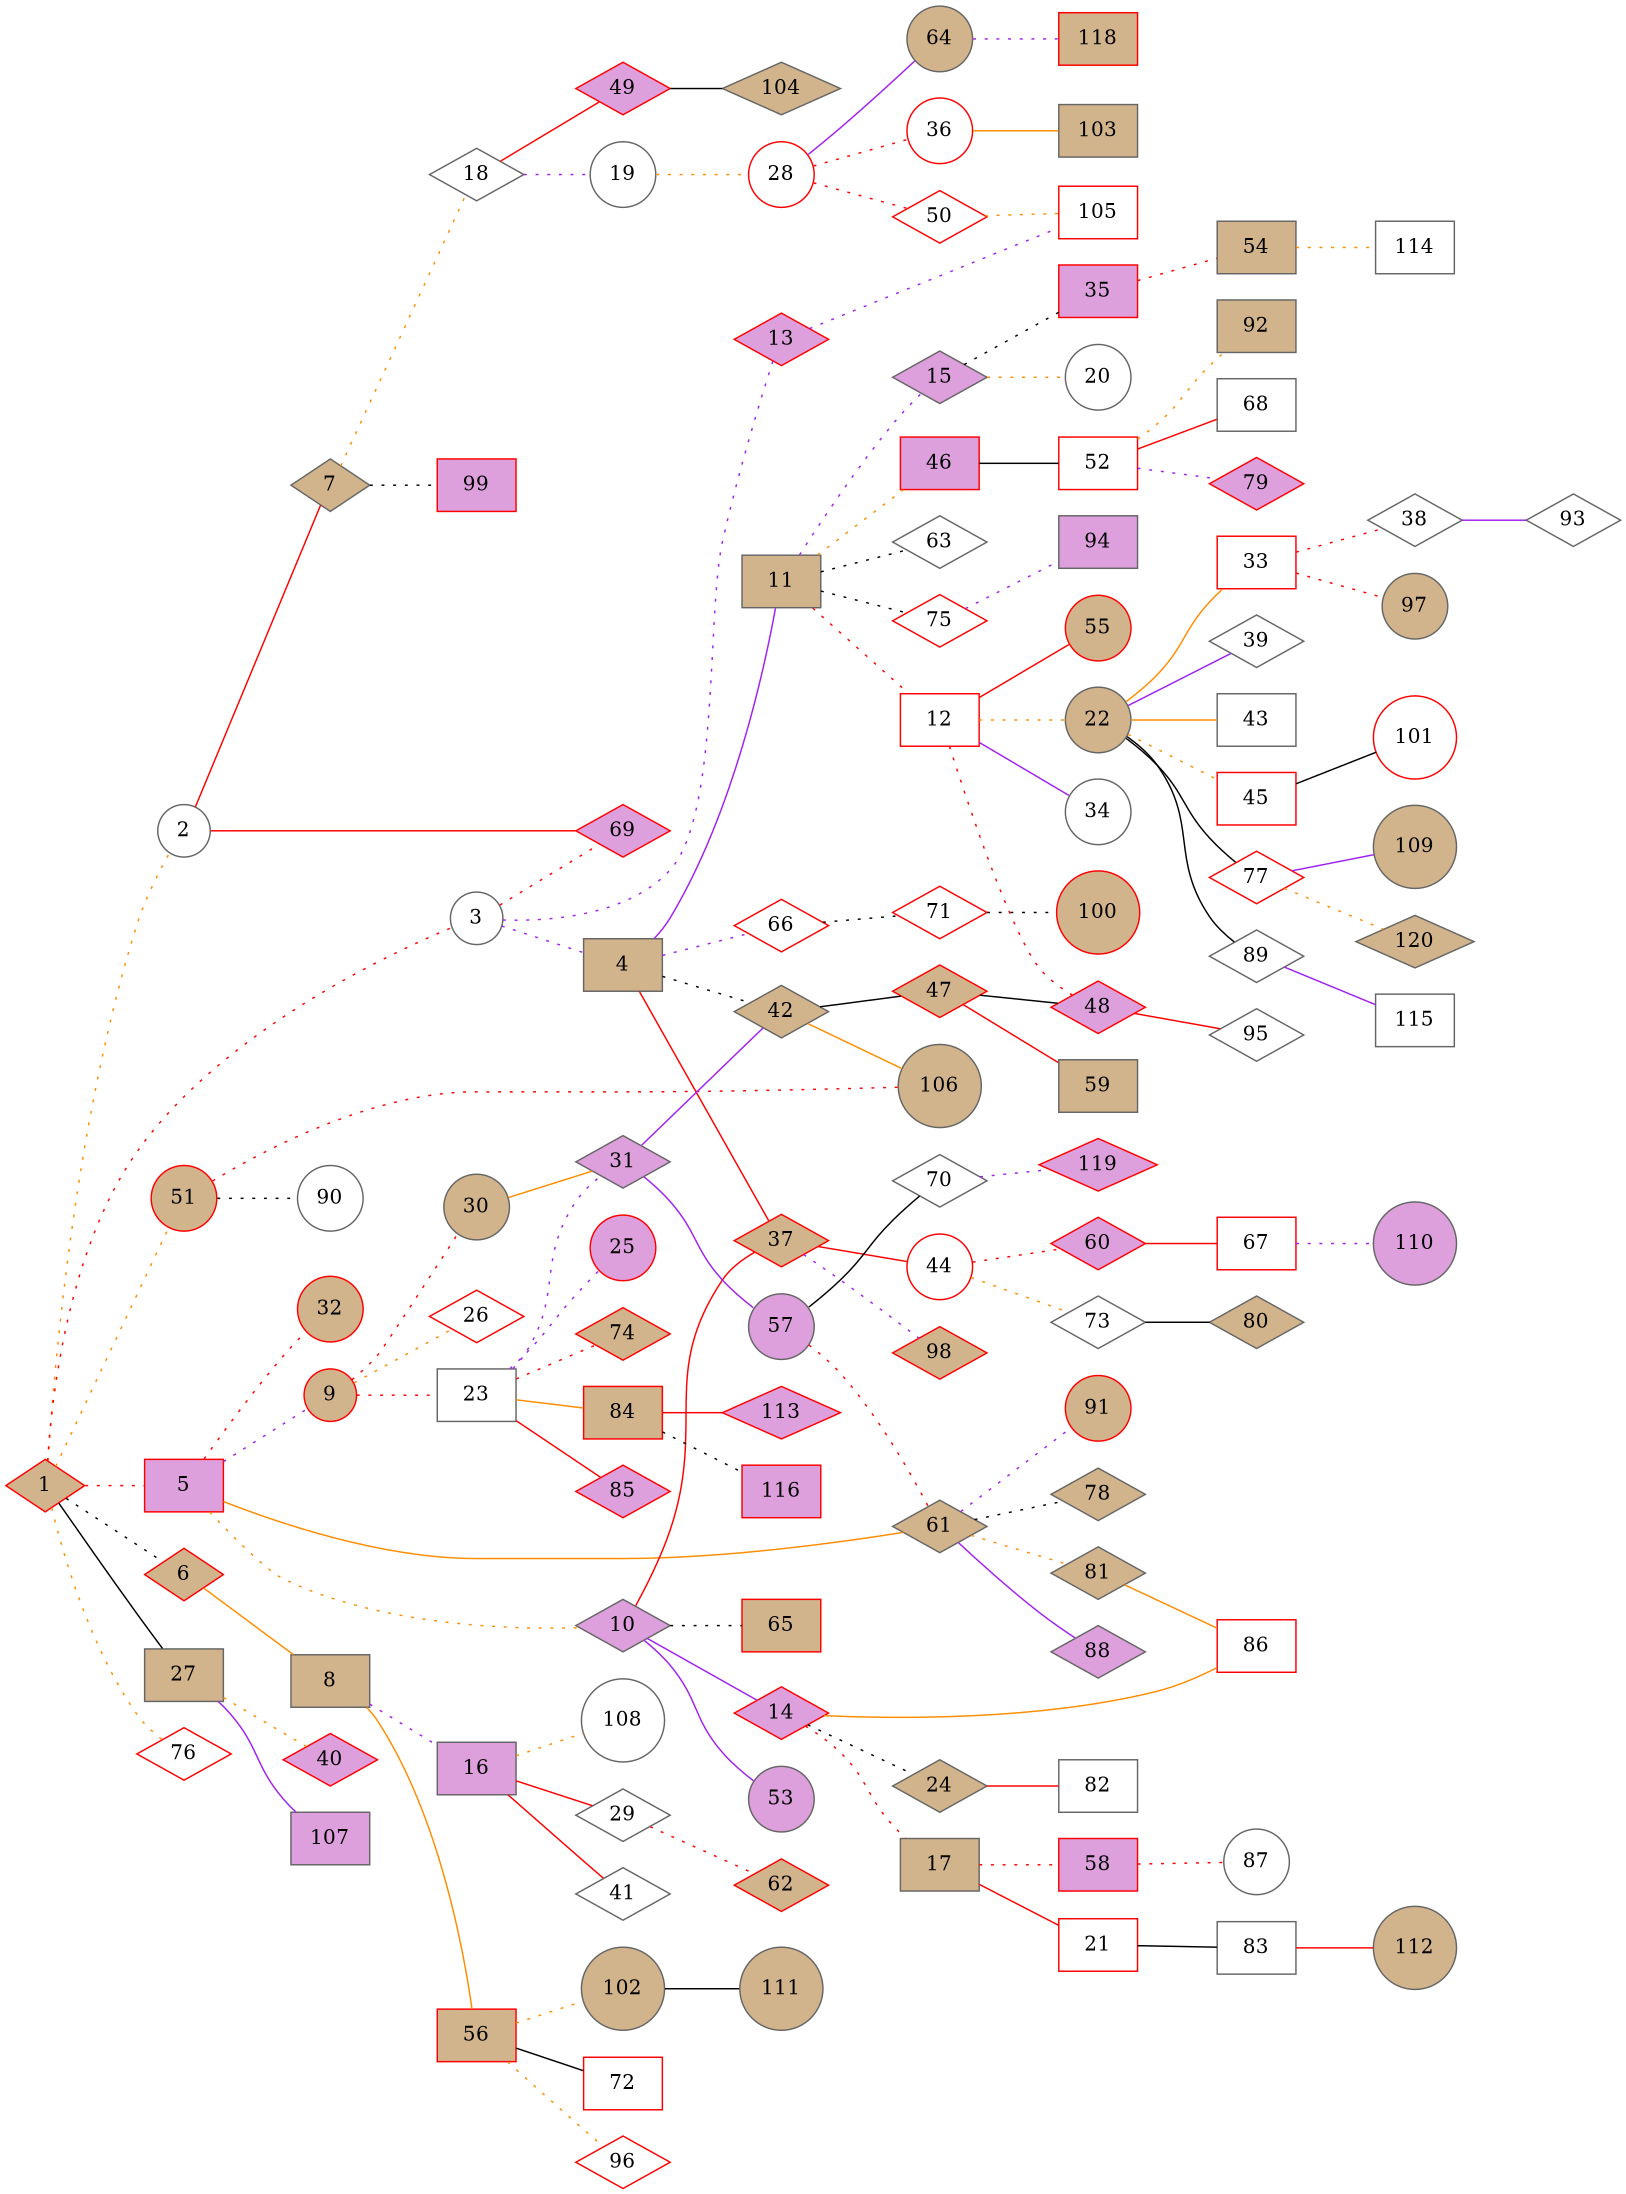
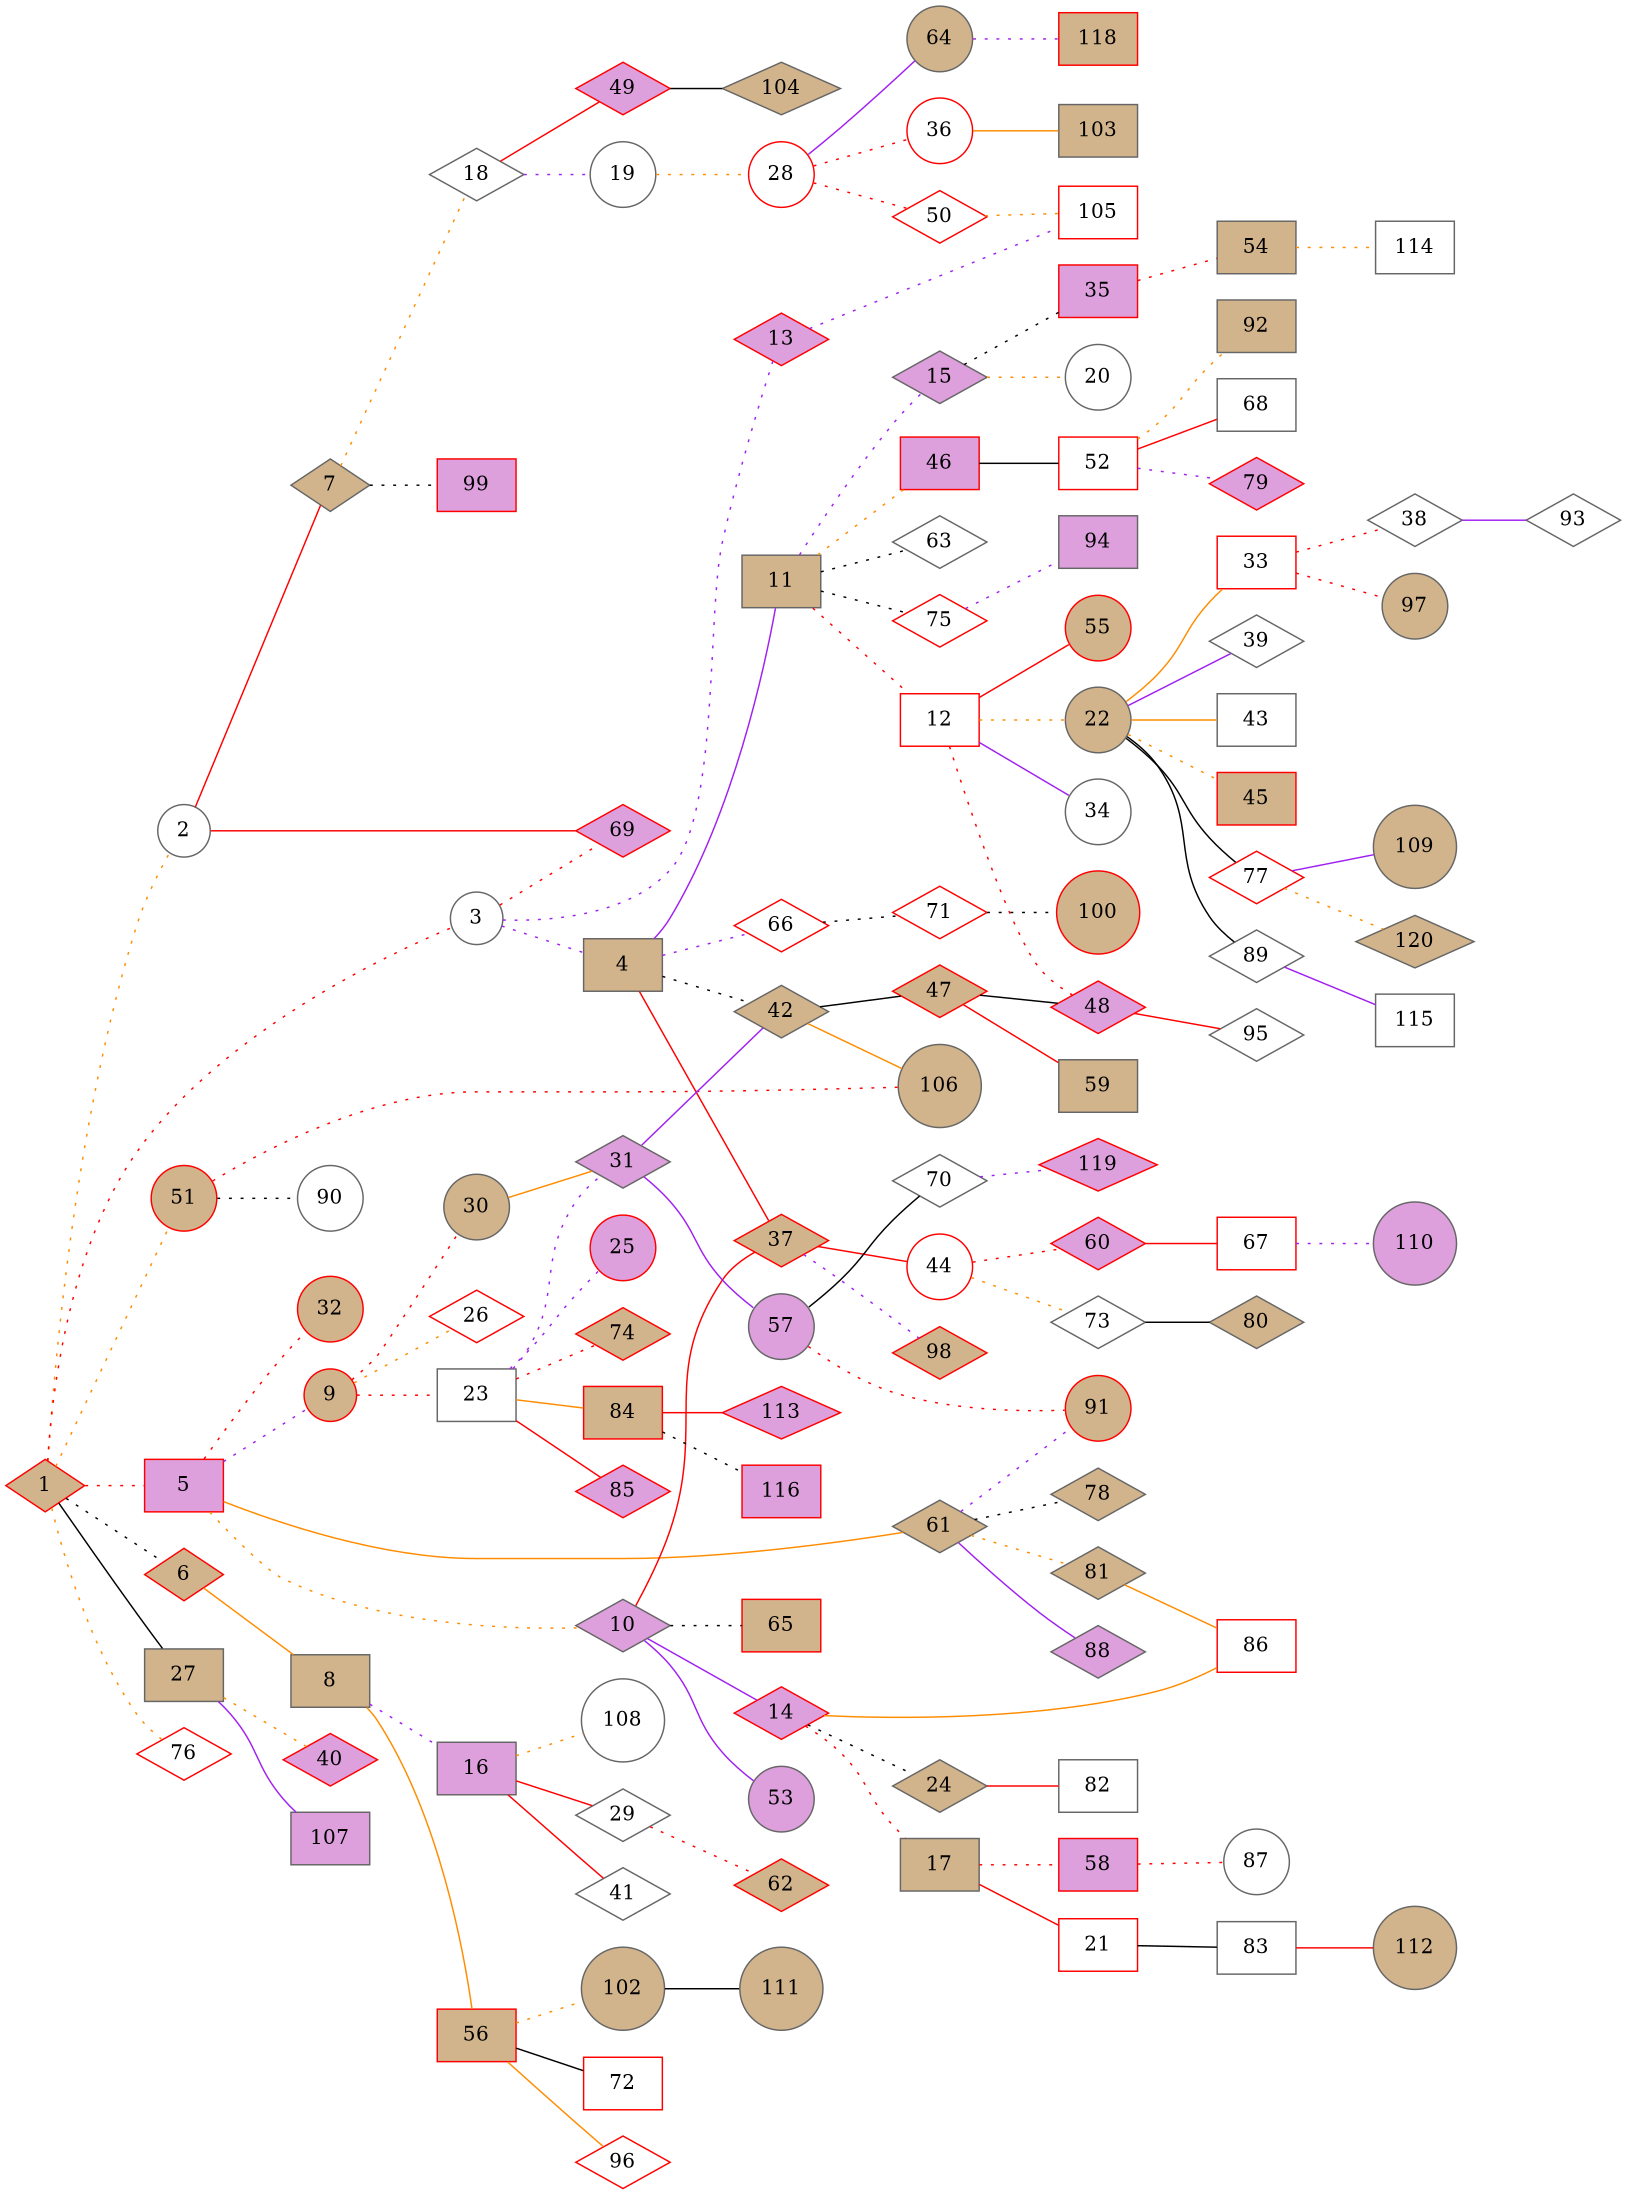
node "101": removed
node "45": fillcolor white -> tan
edge "57" -- "61": now "57" -- "91"
edge "56" -- "96": style dotted -> solid
